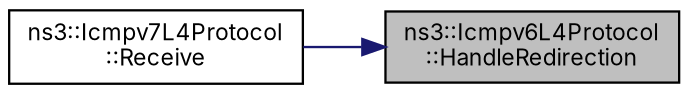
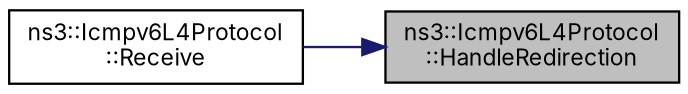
node "ns3::Icmpv7L4Protocol ::Receive": label "ns3::Icmpv7L4Protocol ::Receive" -> "ns3::Icmpv6L4Protocol ::Receive"
